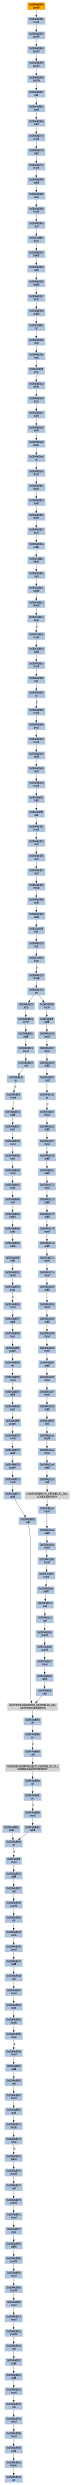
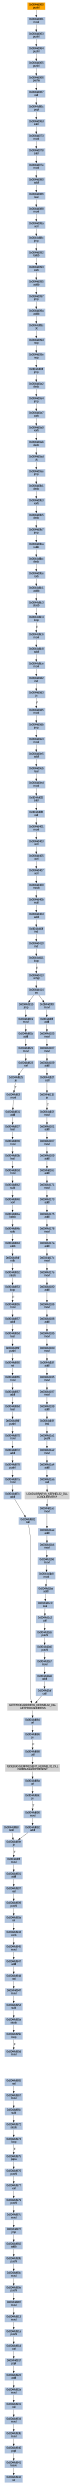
edge "0x0044d84d subb" -> "0x0044d84f rolb": added
node "0x0044d95f addl": removed
